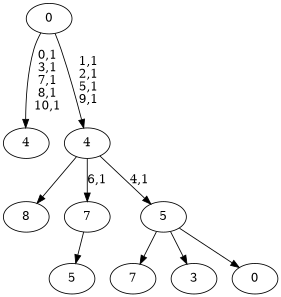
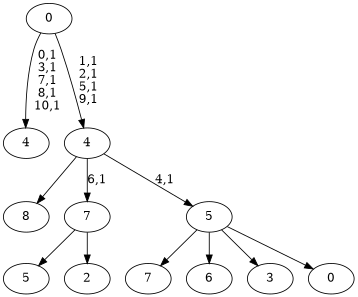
node "2": added
node "6": added
